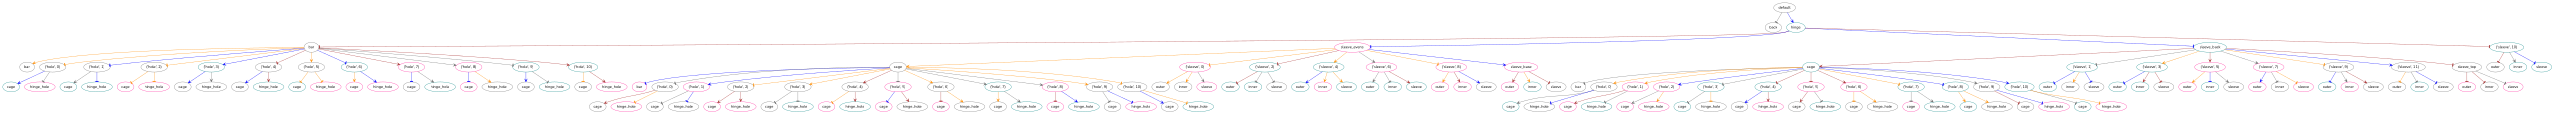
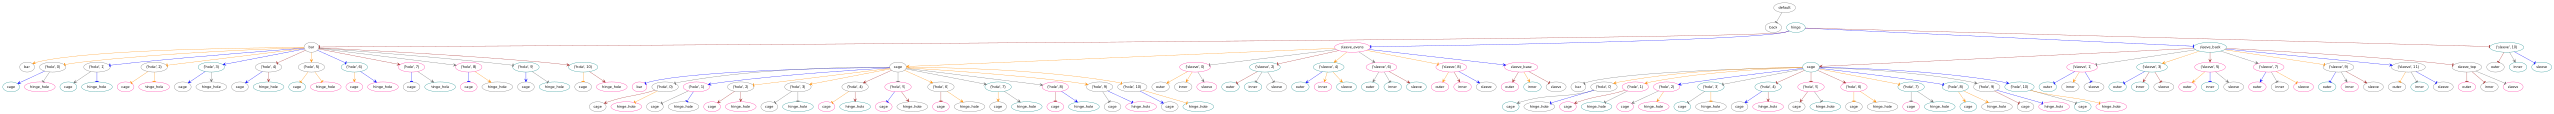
edge "default" -> "hinge": removed
edge "sleeve_evens" -> "('sleeve', 0)": color darkorange -> gray40
node "('sleeve', 1)": color teal -> deeppink
